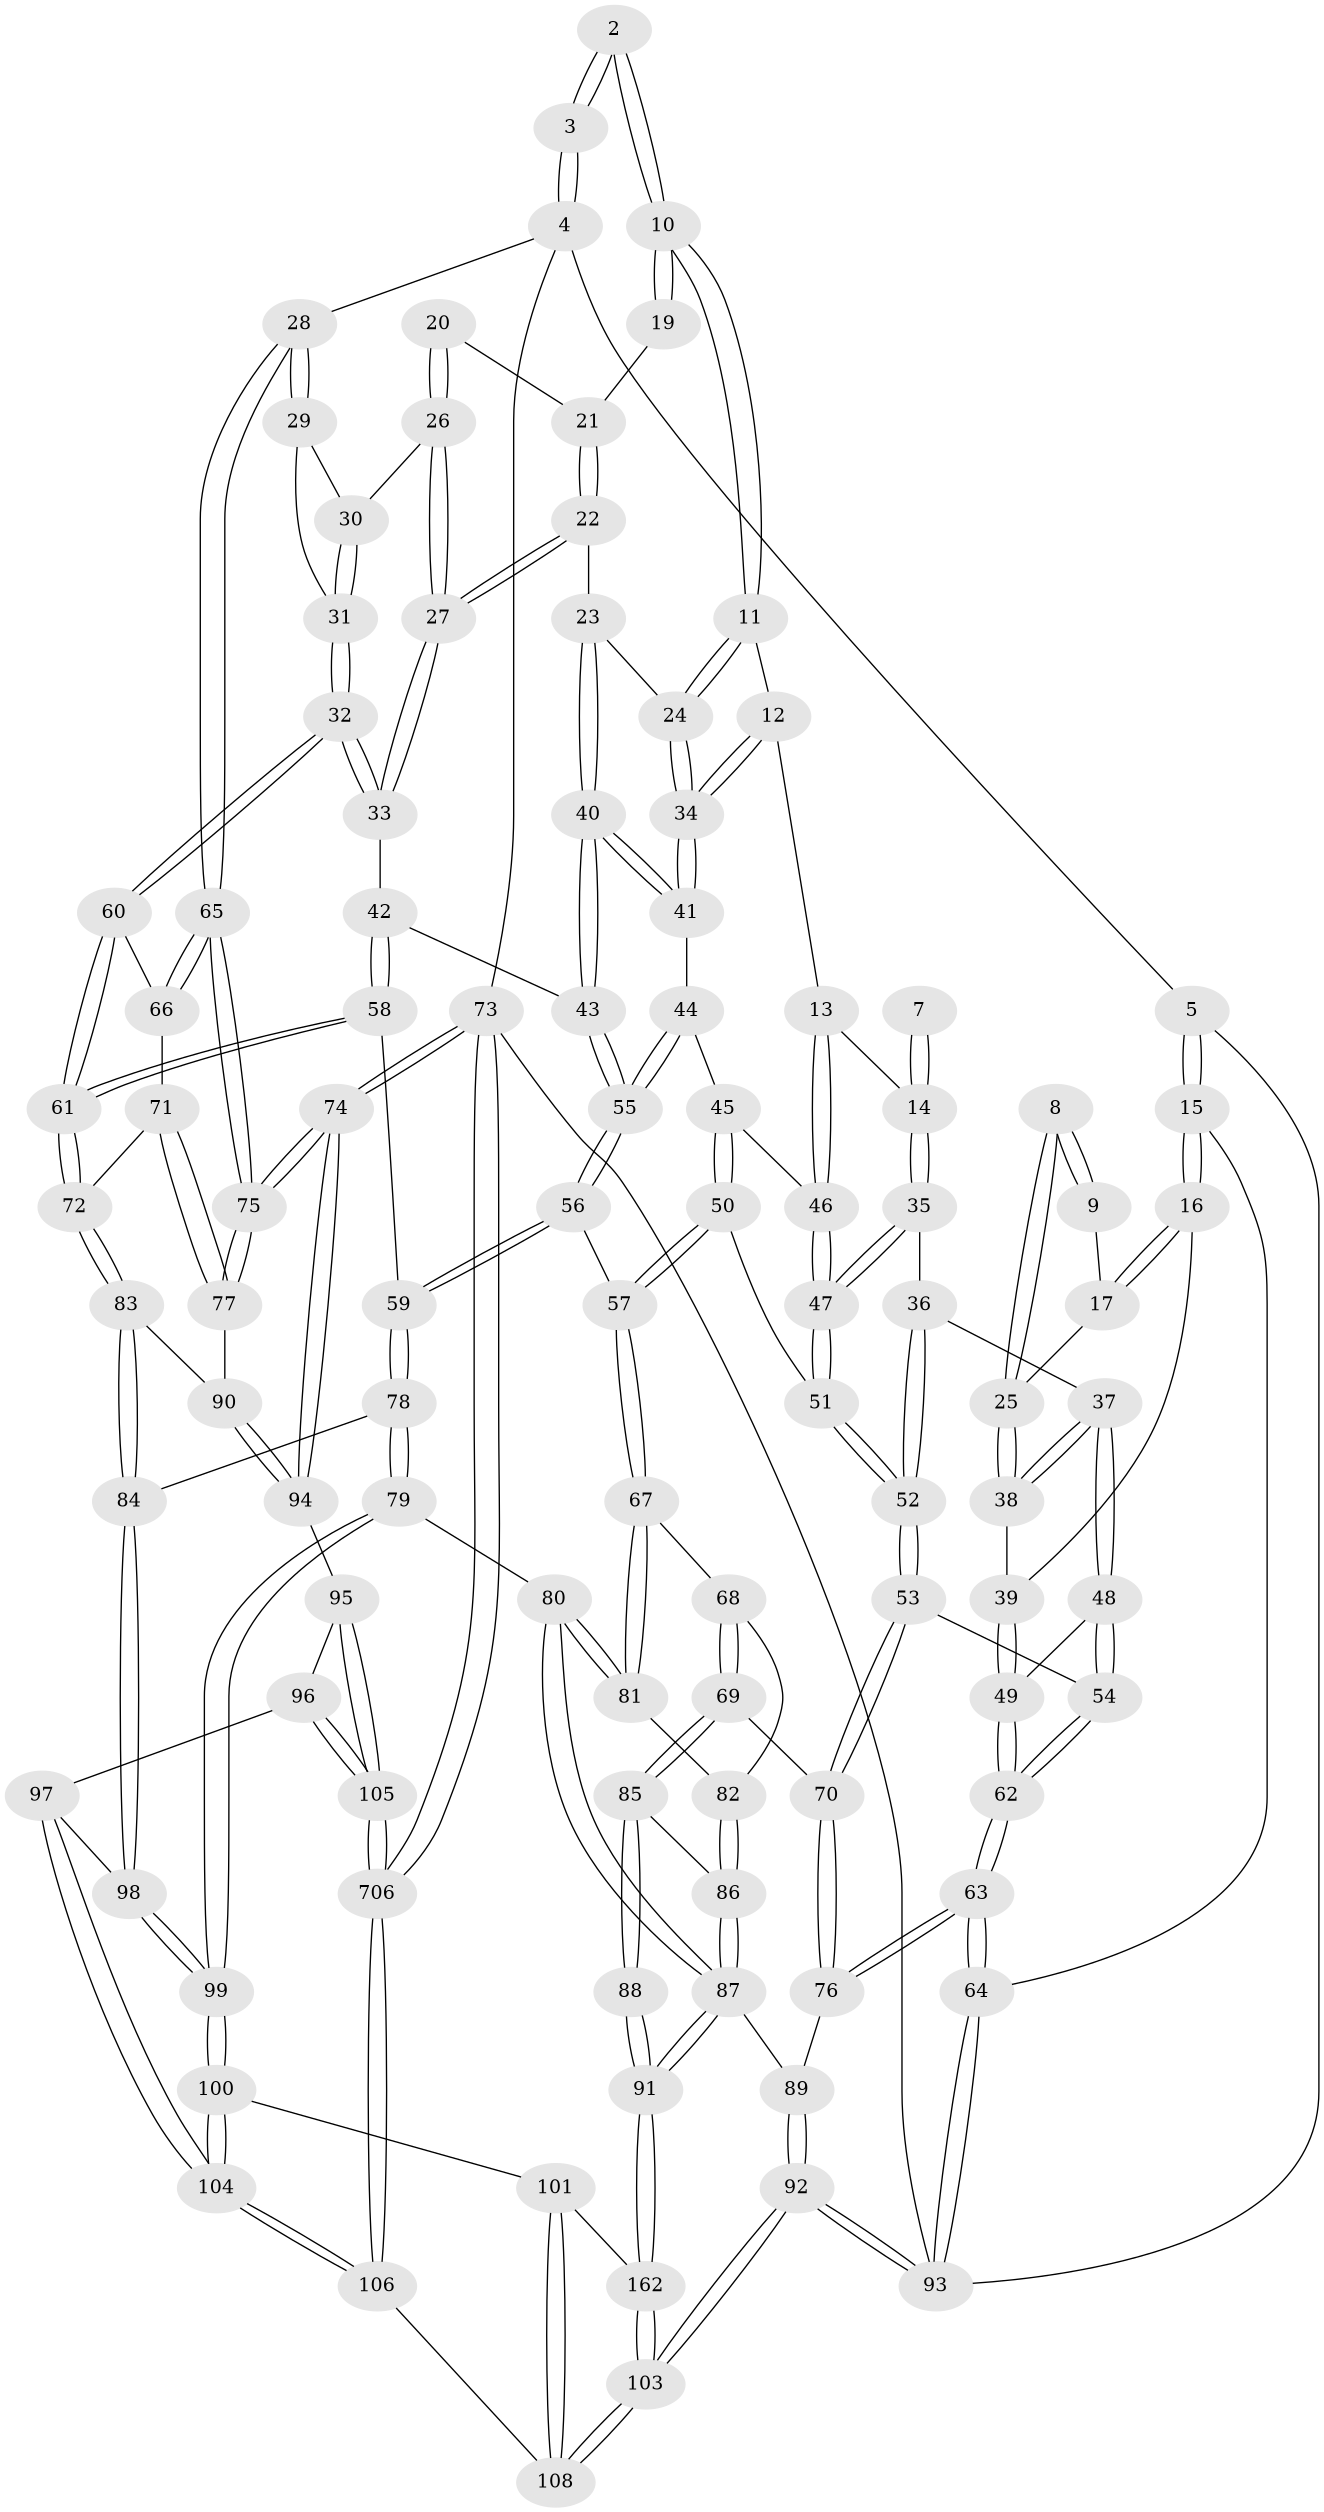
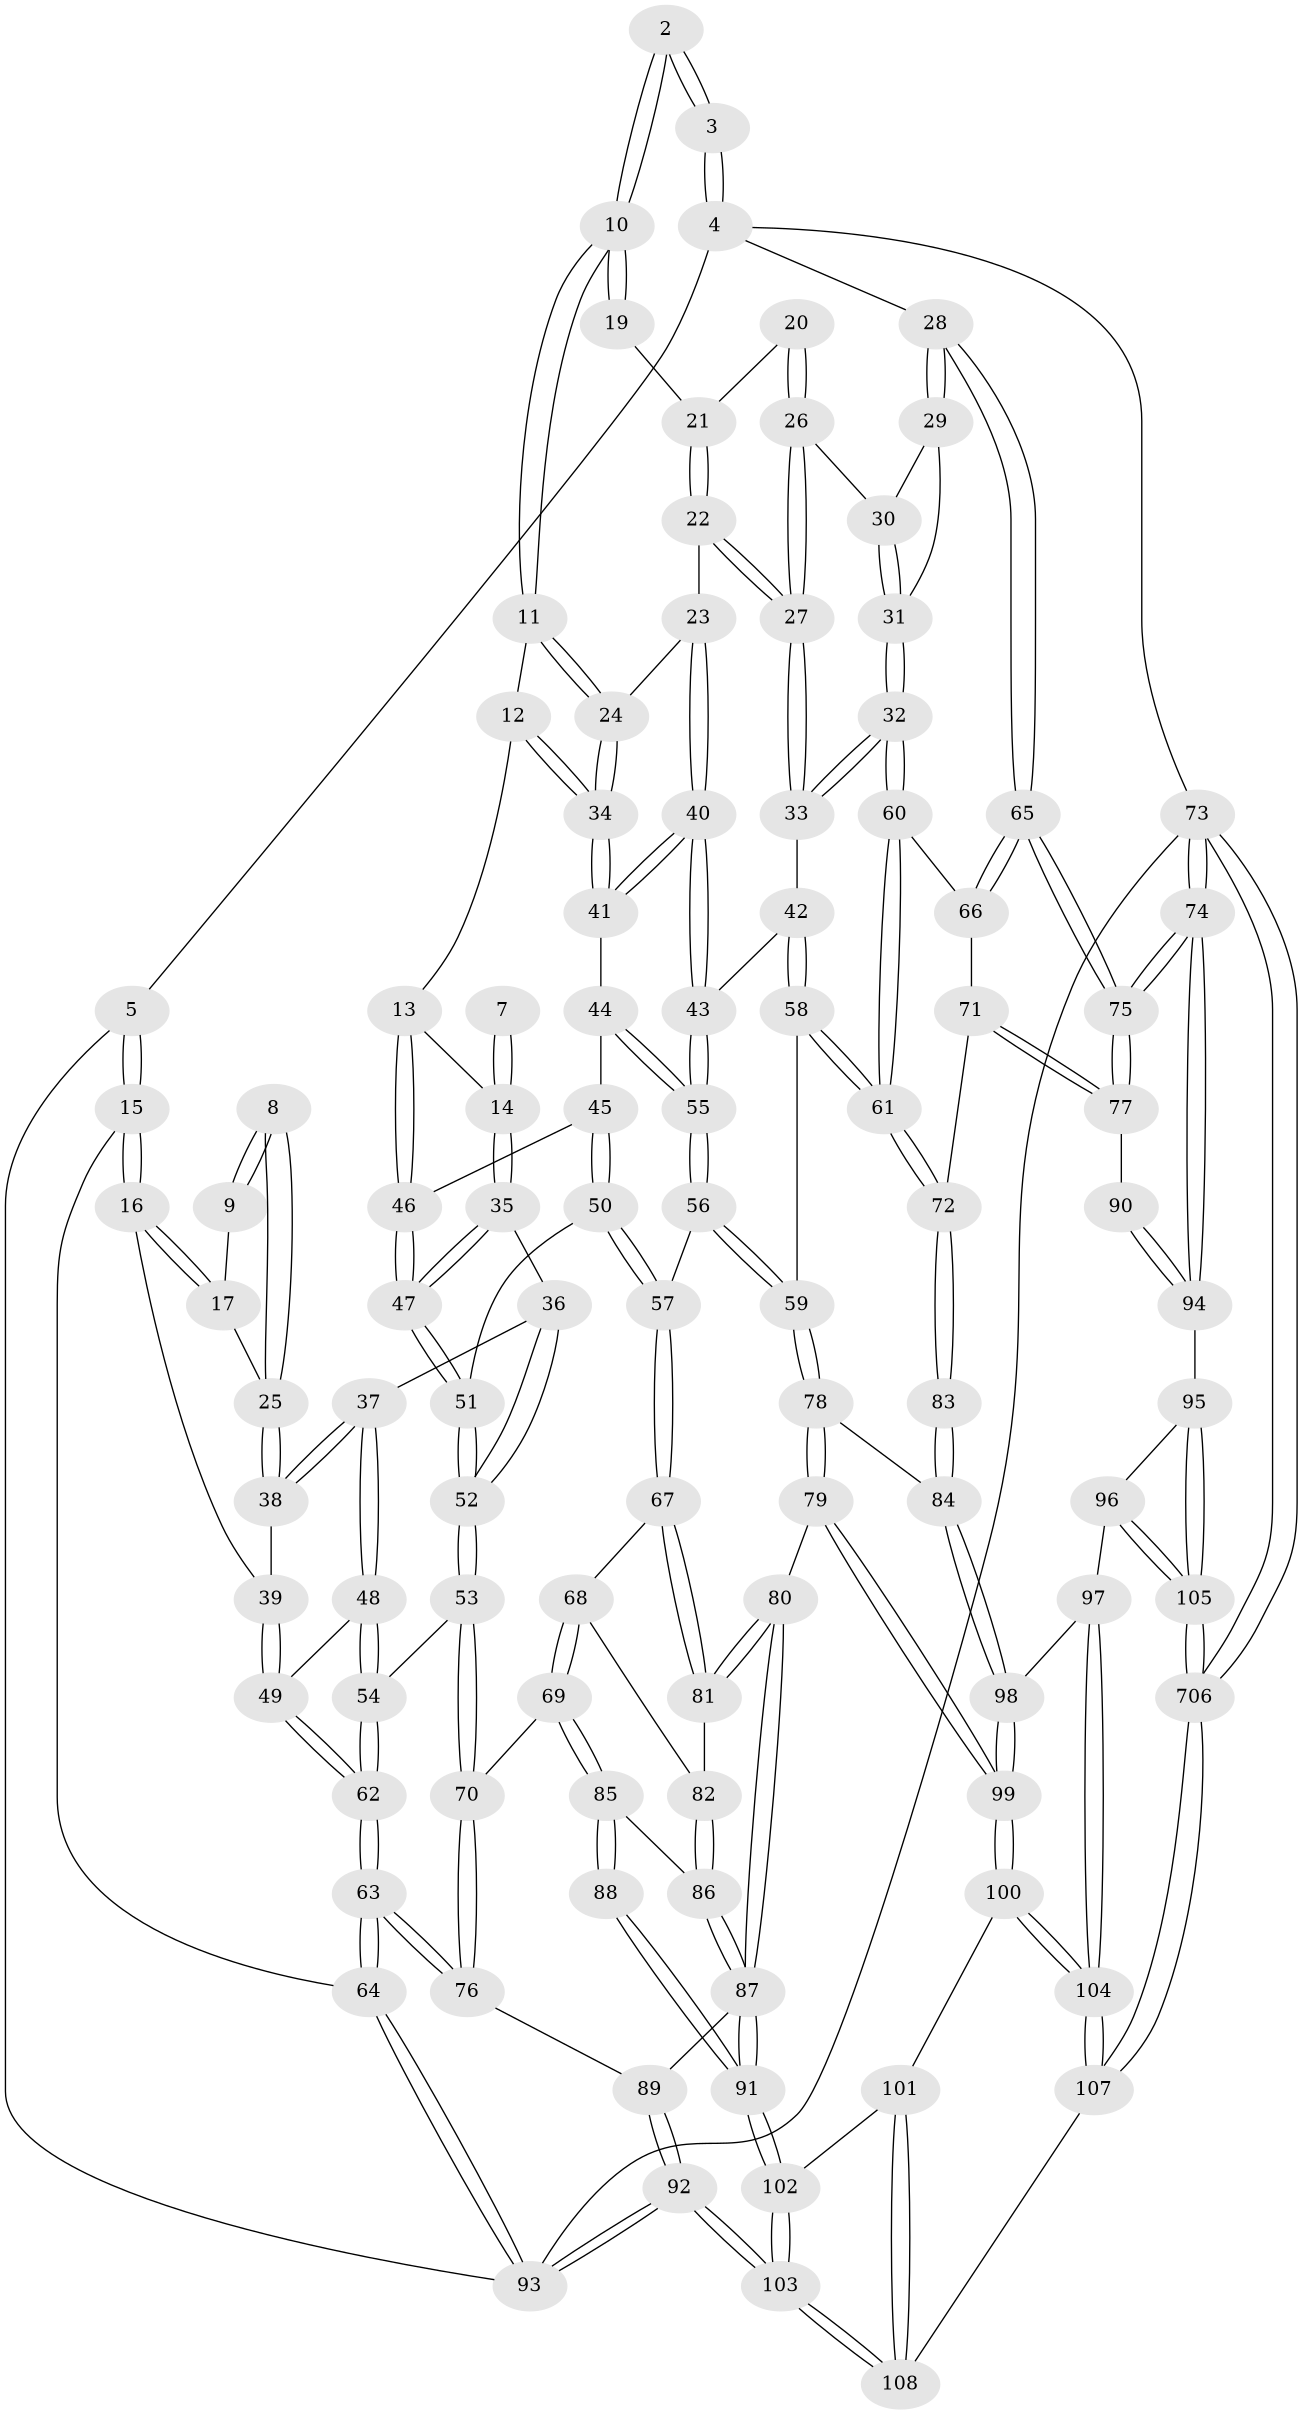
edge "83" -- "90": removed
node "106": label "106" -> "107"
node "162": label "162" -> "102"
